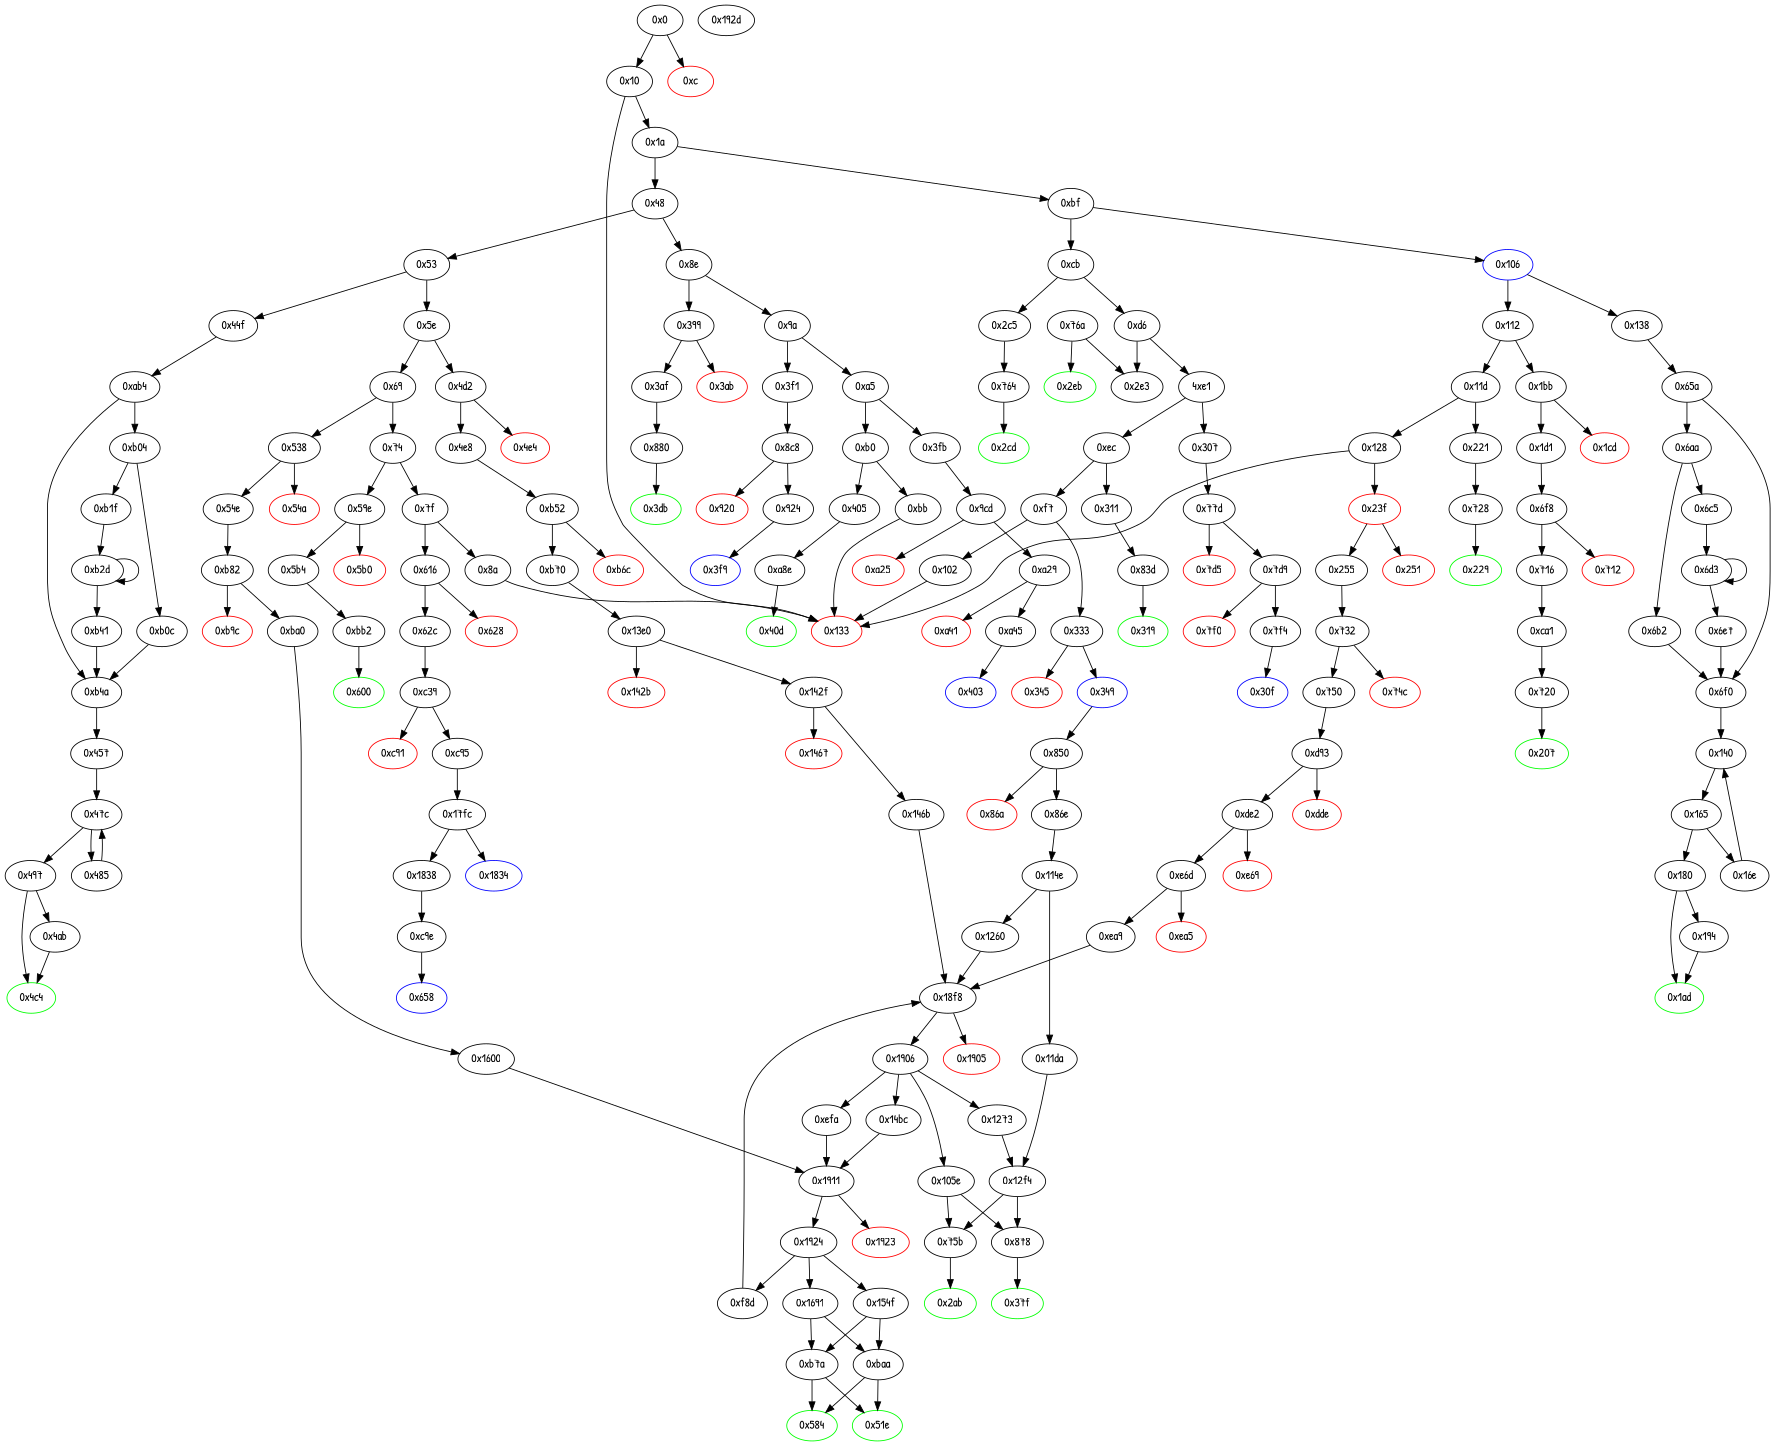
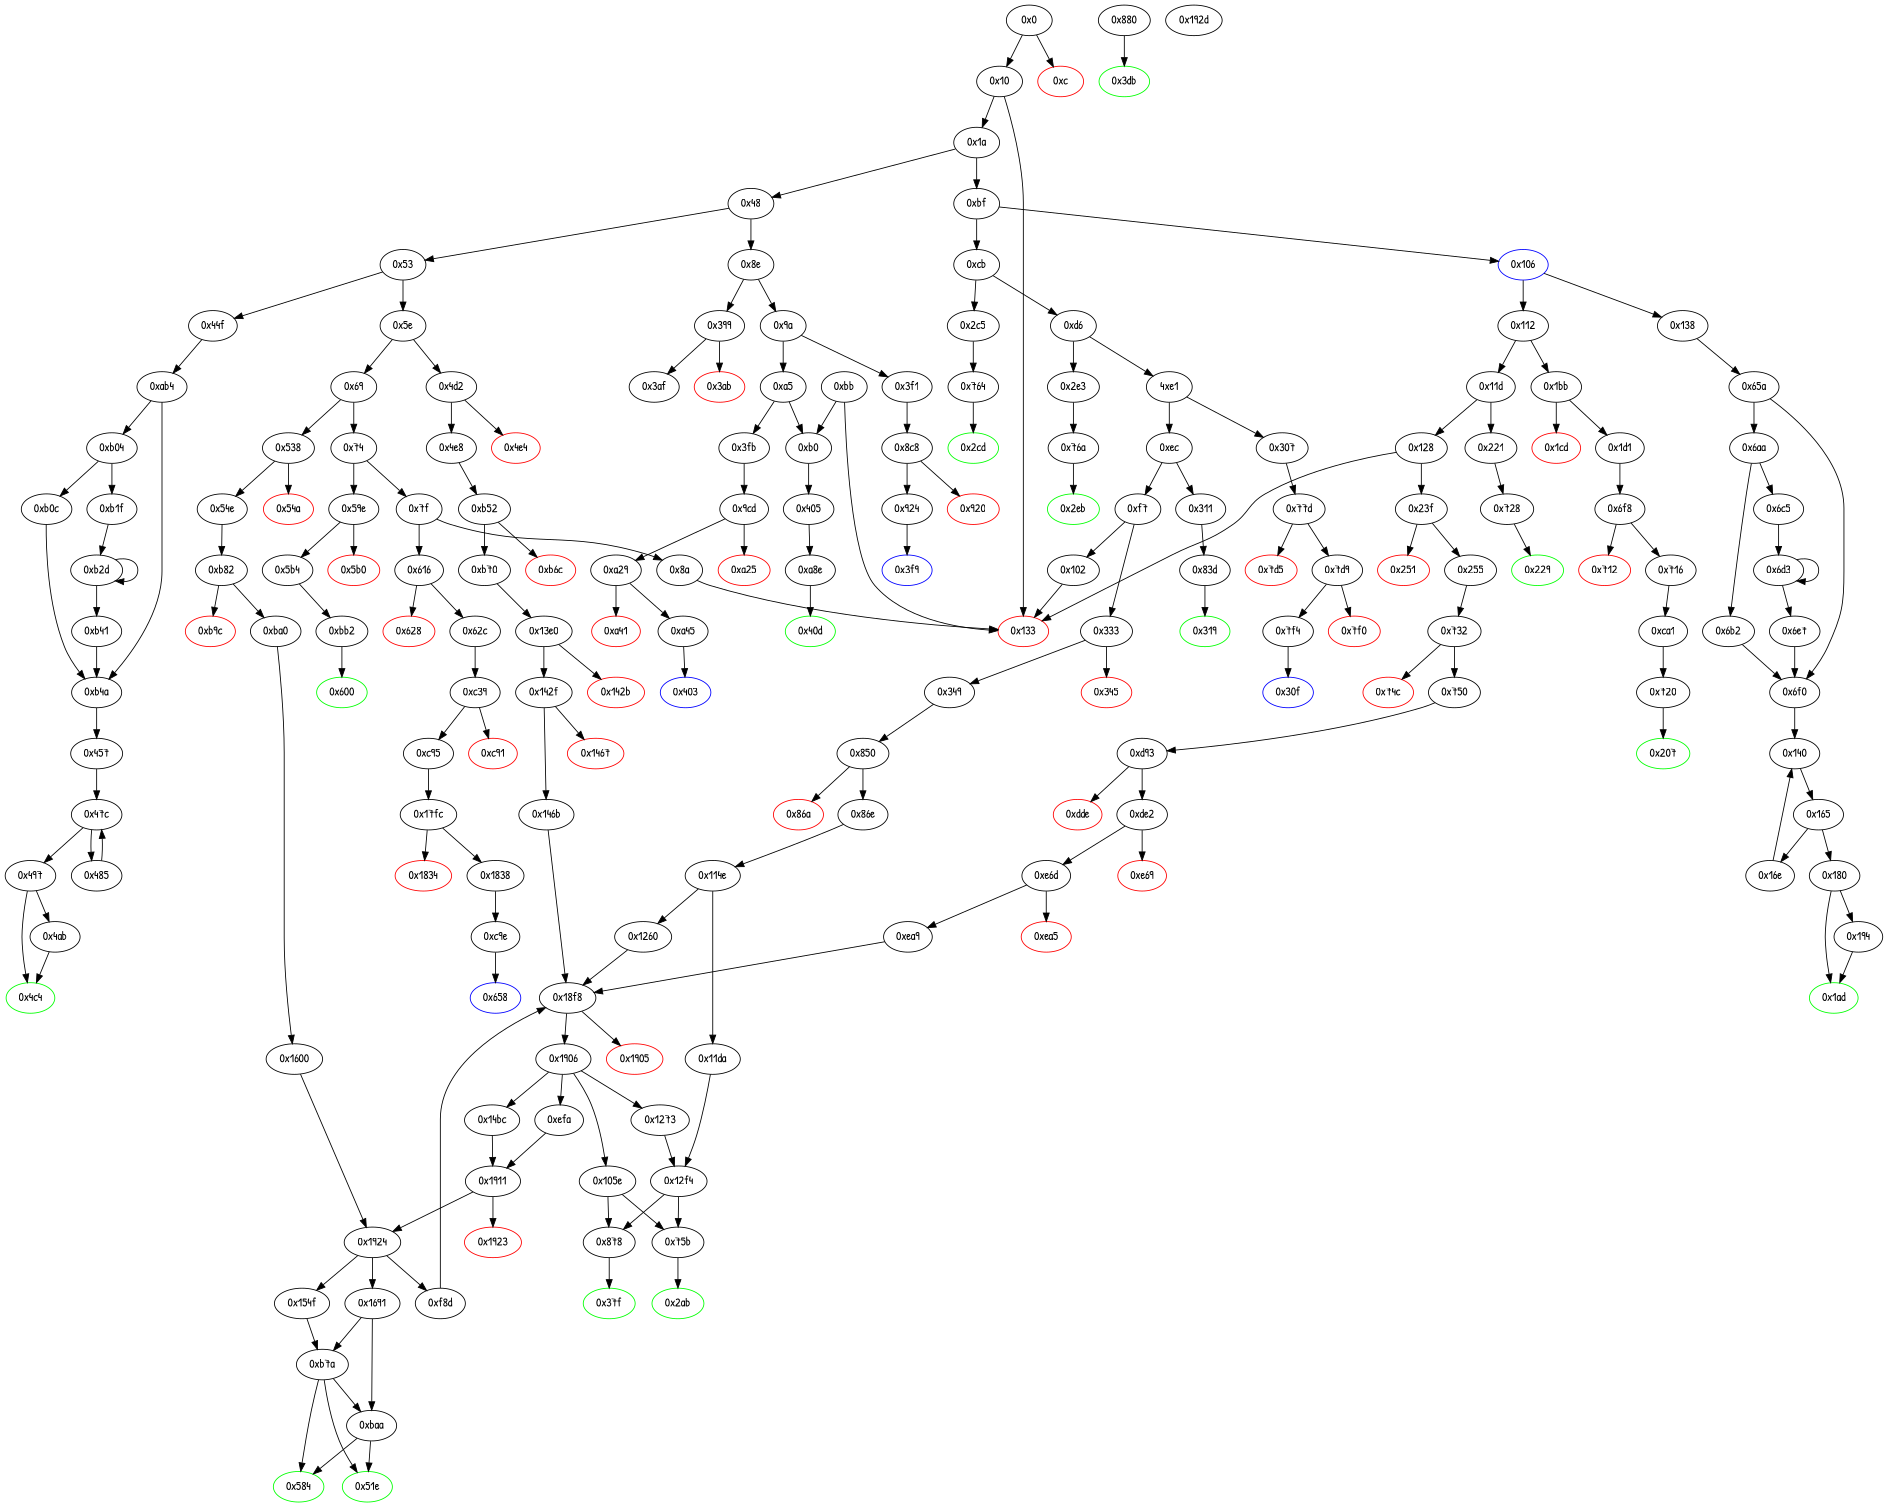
edge "0x76a" -> "0x2e3": reversed
edge "0x3af" -> "0x880": removed
edge "0xb0" -> "0xbb": reversed
node "0x23f": color red -> black
node "0x349": color blue -> black
node "0x1834": color blue -> red
edge "0x1600" -> "0x1911": now "0x1600" -> "0x1924"
edge "0x154f" -> "0xbaa": now "0xb7a" -> "0xbaa"
